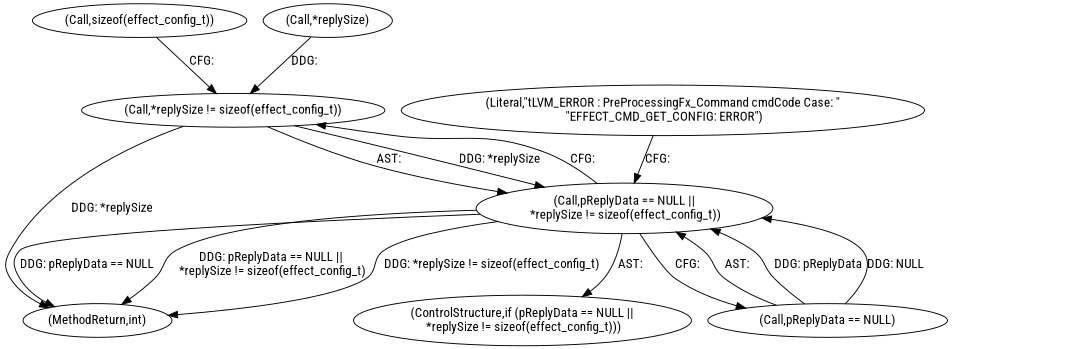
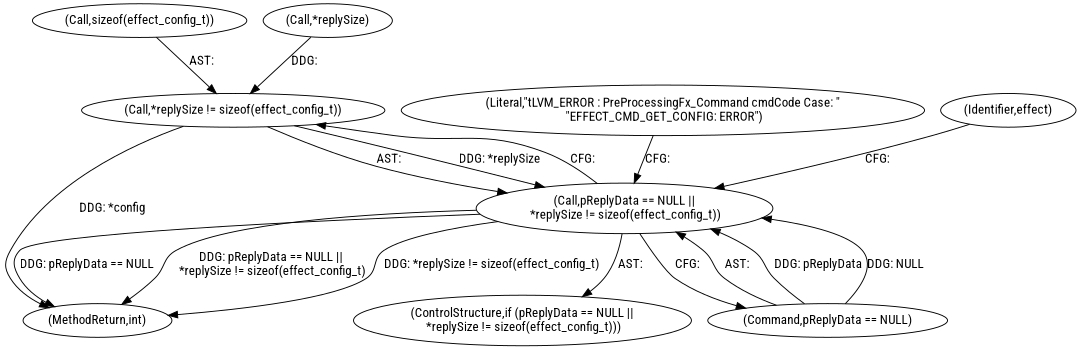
edge "(Call,sizeof(effect_config_t))" -> "(Call,*replySize != sizeof(effect_config_t))": label "CFG: " -> "AST: "
node "(Identifier,effect)": added
edge "(Call,*replySize != sizeof(effect_config_t))" -> "(MethodReturn,int)": label "DDG: *replySize" -> "DDG: *config"
node "(Call,pReplyData == NULL)": label "(Call,pReplyData == NULL)" -> "(Command,pReplyData == NULL)"
